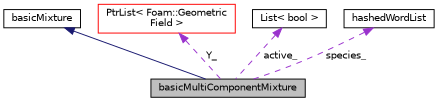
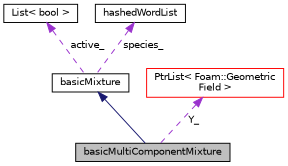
edge "basicMultiComponentMixture" -> "List< bool >": now "basicMixture" -> "List< bool >"
edge "basicMultiComponentMixture" -> "hashedWordList": now "basicMixture" -> "hashedWordList"
